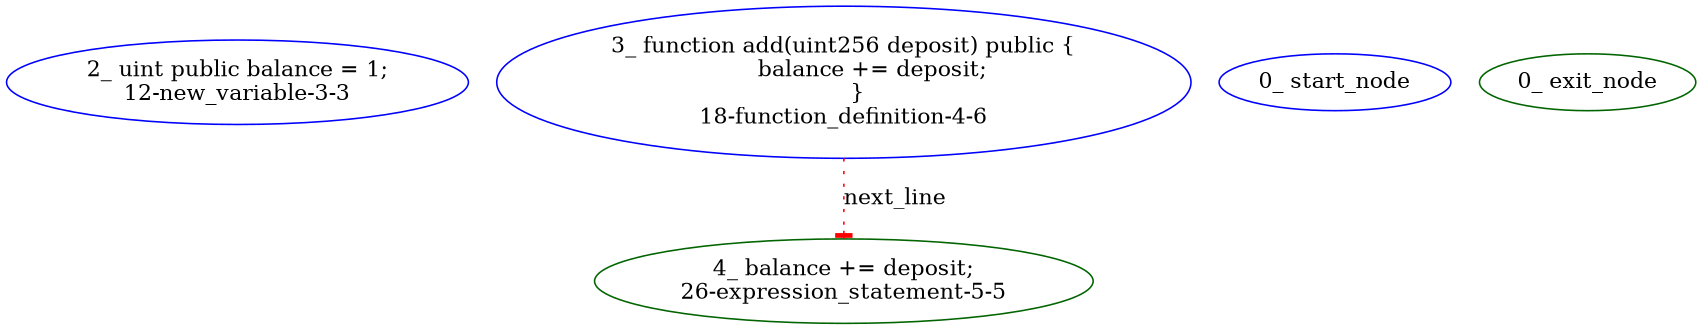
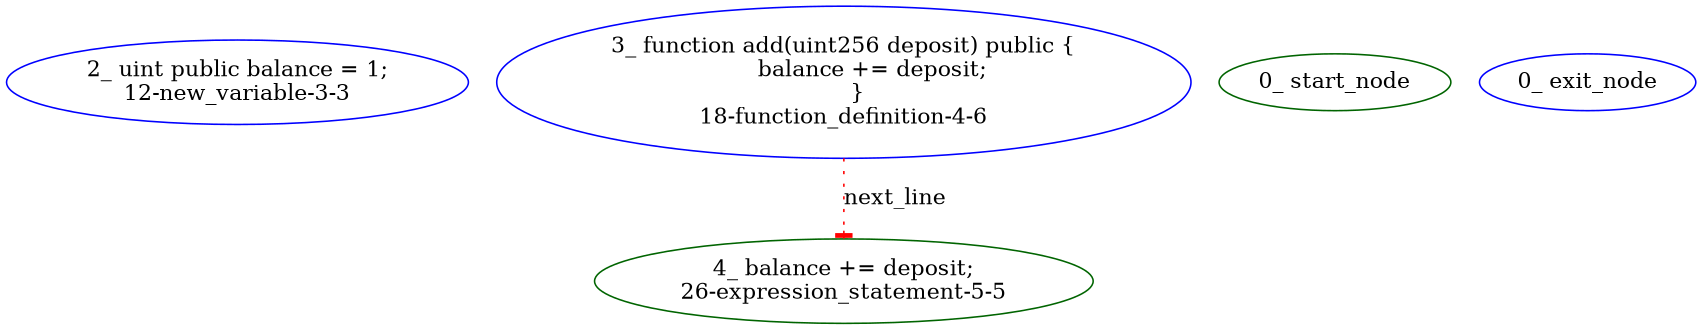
node "0_ start_node": color blue -> darkgreen
node "0_ exit_node": color darkgreen -> blue
